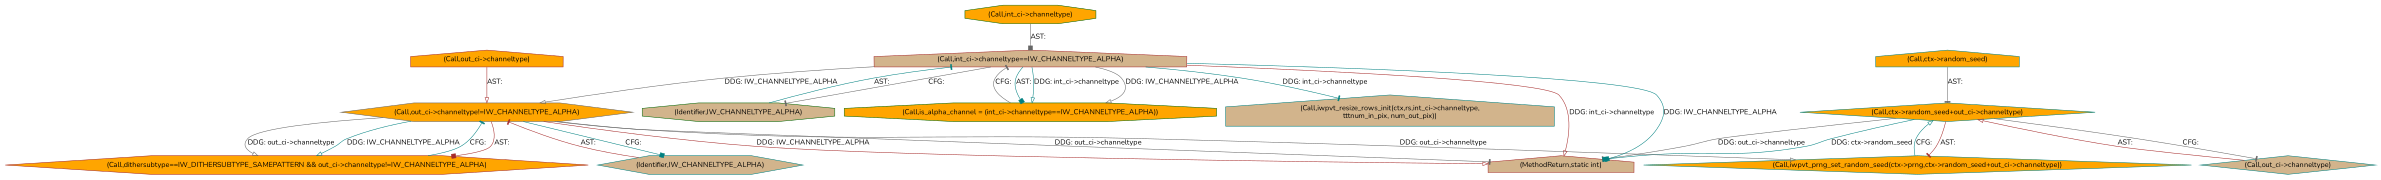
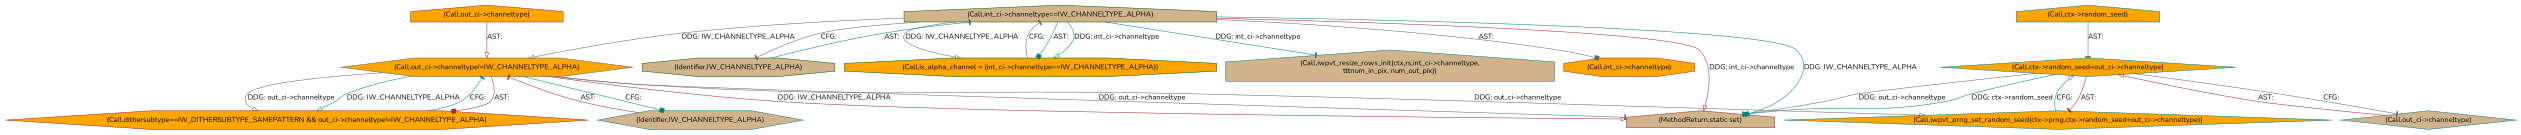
node "(Call,int_ci->channeltype)": color darkgreen -> brown
edge "(Call,int_ci->channeltype)" -> "(Call,int_ci->channeltype==IW_CHANNELTYPE_ALPHA)": reversed
node "(Call,int_ci->channeltype==IW_CHANNELTYPE_ALPHA)": color brown -> darkgreen
node "(MethodReturn,static int)": label "(MethodReturn,static int)" -> "(MethodReturn,static set)"
